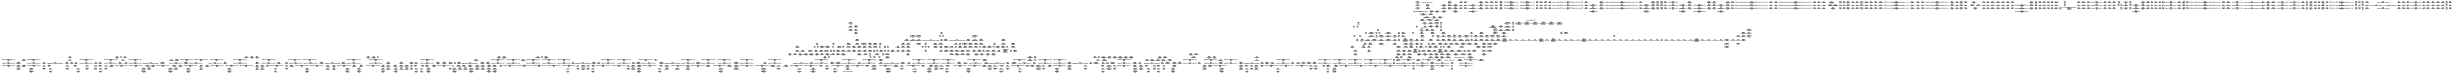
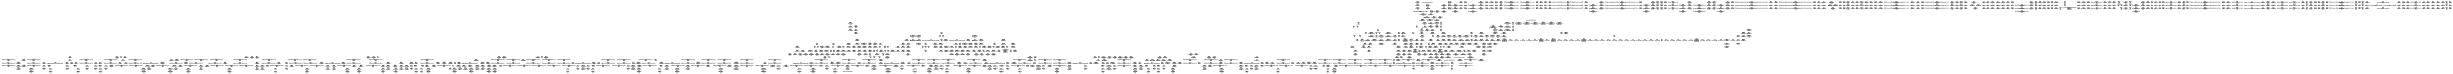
node "CE0x50f93c0": added
